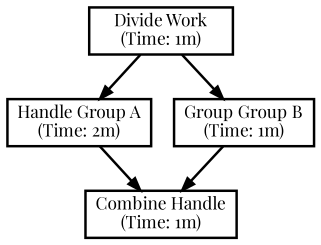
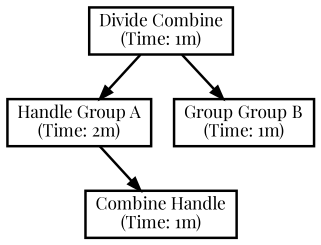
node "Divide Work (Time: 1m)": label "Divide Work (Time: 1m)" -> "Divide Combine (Time: 1m)"
edge "Group Group B (Time: 1m)" -> "Combine Handle (Time: 1m)": removed
